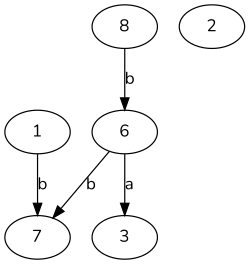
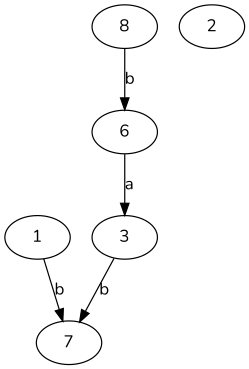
edge "6" -> "7": now "3" -> "7"
